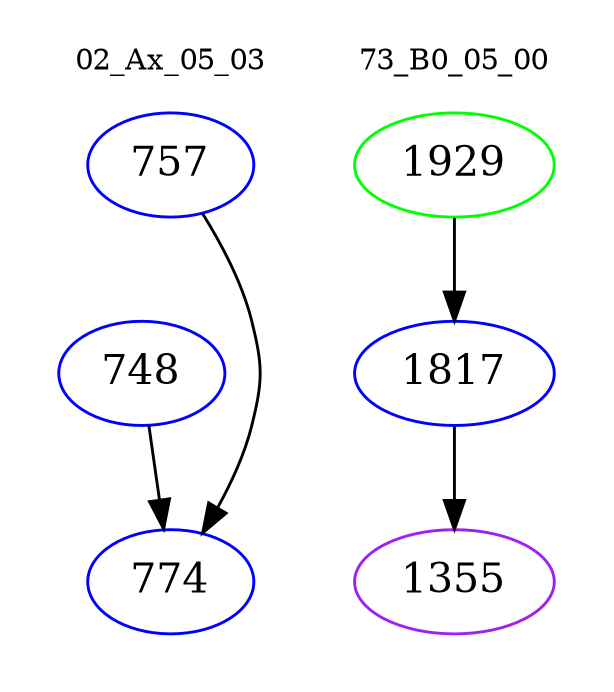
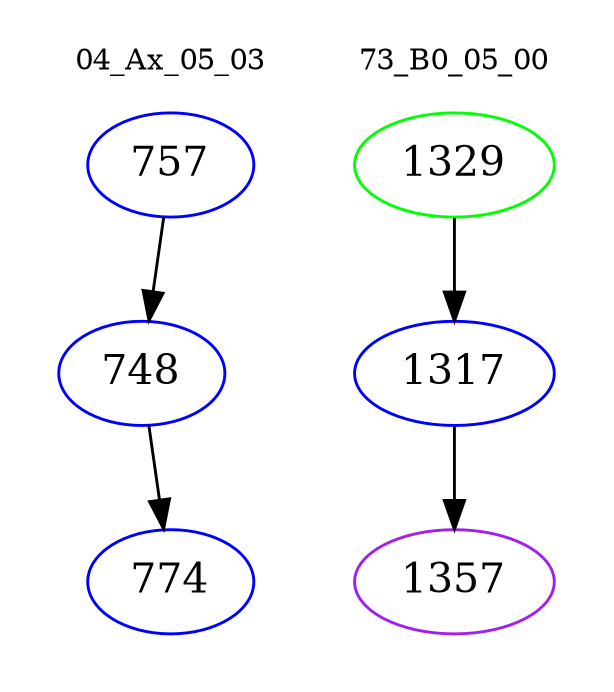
cluster "02_Ax_05_03": label "02_Ax_05_03" -> "04_Ax_05_03"
node "1929": label "1929" -> "1329"
edge "757" -> "774": now "757" -> "748"
node "1817": label "1817" -> "1317"
node "1355": label "1355" -> "1357"
